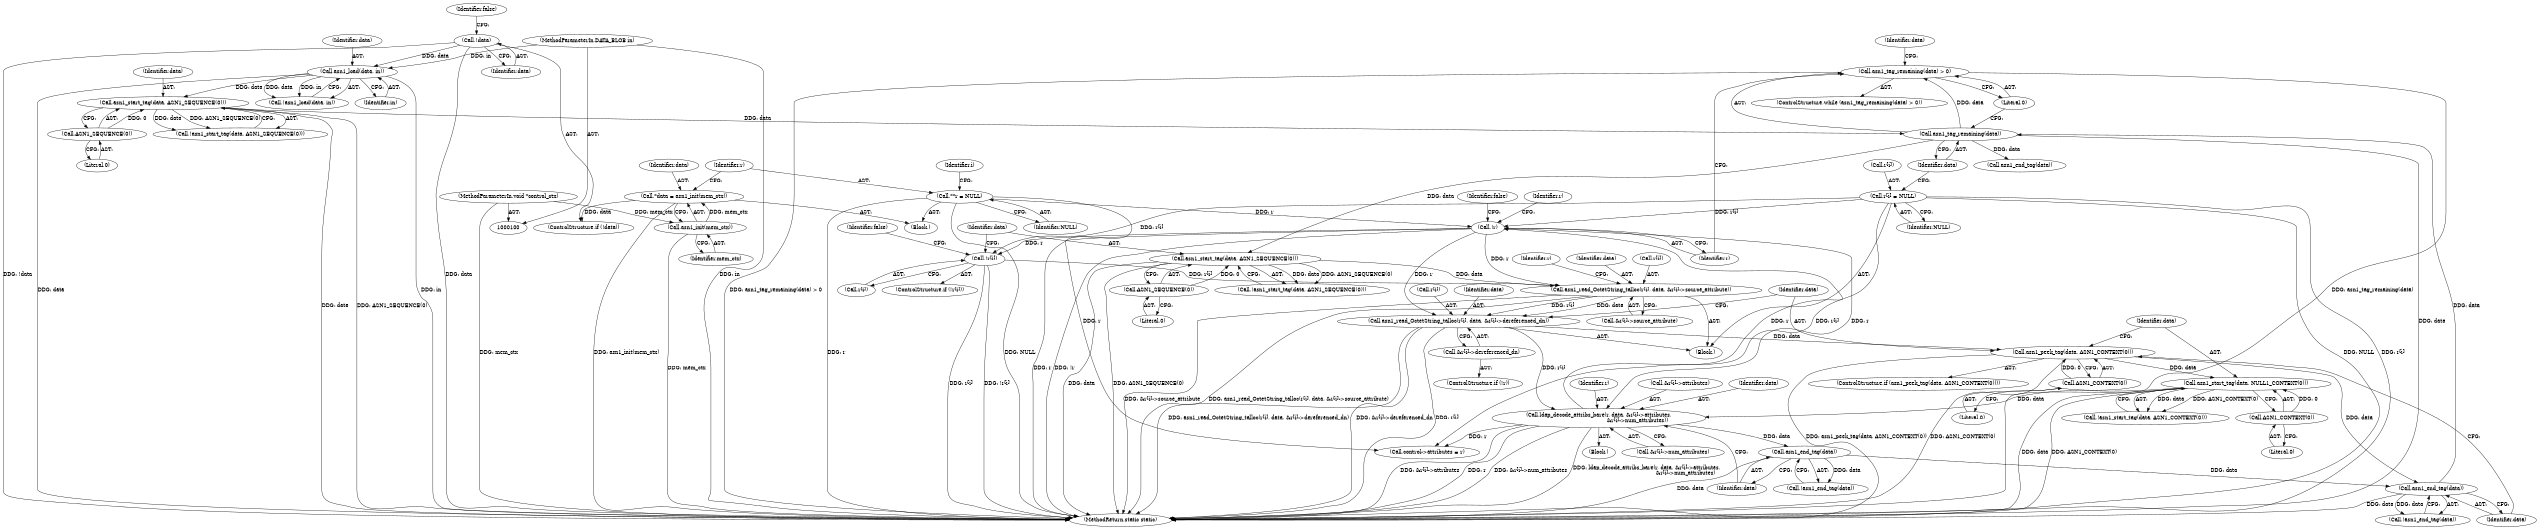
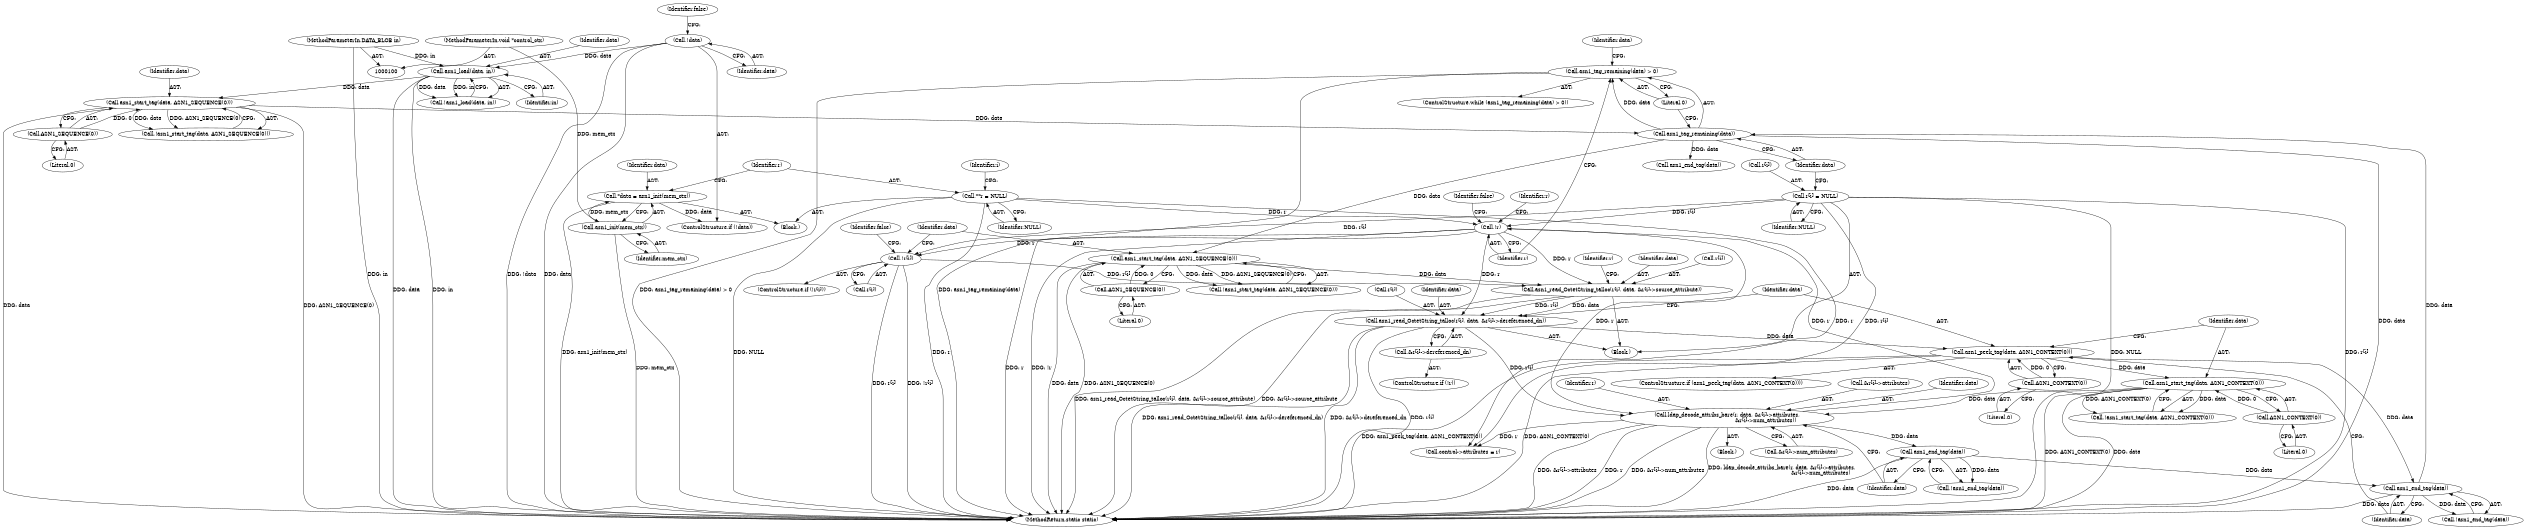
node "(Call,&r[i]->source_attribute)": removed
node "(Call,asn1_start_tag(data, NULL1_CONTEXT(0)))": label "(Call,asn1_start_tag(data, NULL1_CONTEXT(0)))" -> "(Call,asn1_start_tag(data, ASN1_CONTEXT(0)))"
edge "(MethodParameterIn,void *control_ctx)" -> "(MethodReturn,static static)": removed, label "DDG: mem_ctx"
